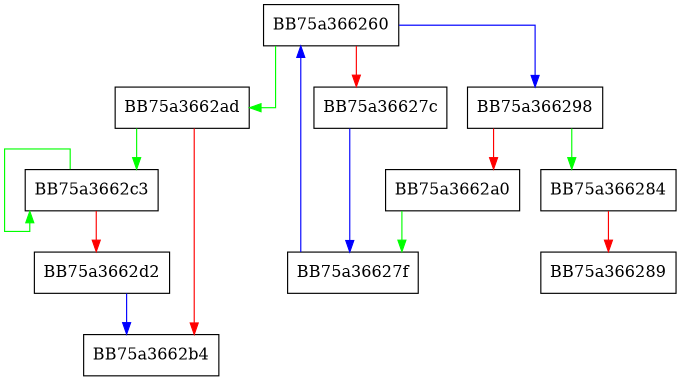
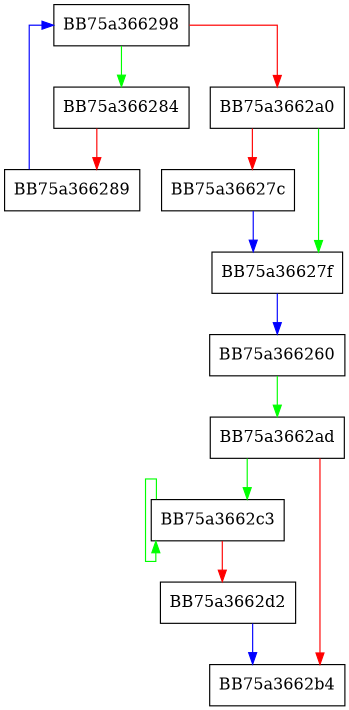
edge "BB75a366260" -> "BB75a366298": now "BB75a366289" -> "BB75a366298"
edge "BB75a366260" -> "BB75a36627c": now "BB75a3662a0" -> "BB75a36627c"
